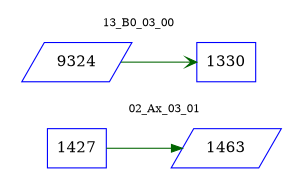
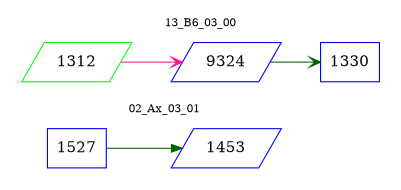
cluster "13_B0_03_00": label "13_B0_03_00" -> "13_B6_03_00"
node "1312": added
node "1427": label "1427" -> "1527"
node "1463": label "1463" -> "1453"
